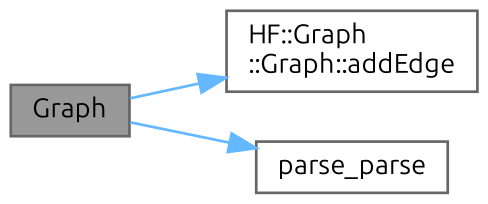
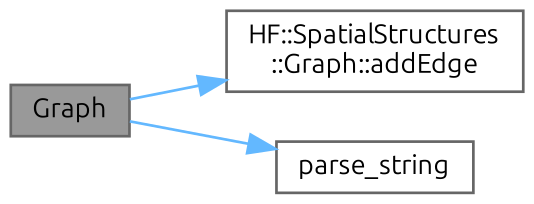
node "HF::Graph ::Graph::addEdge": label "HF::Graph ::Graph::addEdge" -> "HF::SpatialStructures ::Graph::addEdge"
node "parse_parse": label "parse_parse" -> "parse_string"
